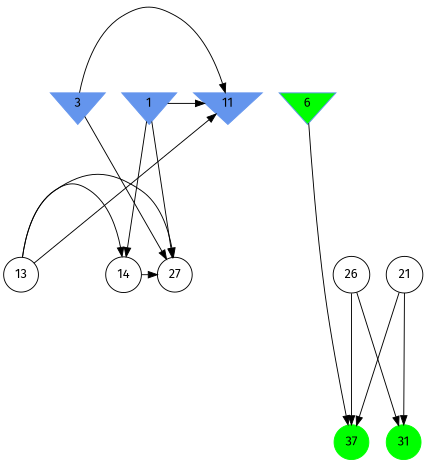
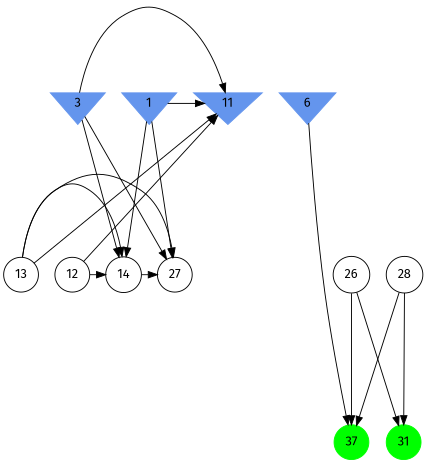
node "6": fillcolor green -> cornflowerblue
edge "3" -> "14": added
node "12": added
node "21": label "21" -> "28"
